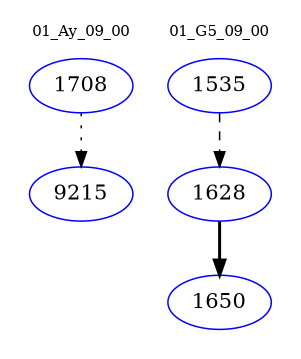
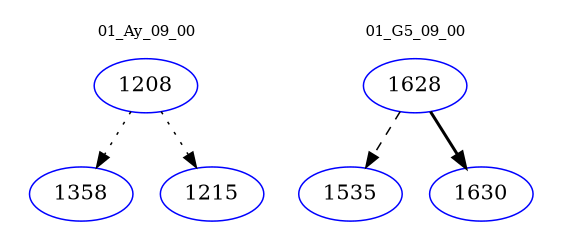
node "1708": label "1708" -> "1208"
edge "1535" -> "1628": reversed
node "1358": added
node "9215": label "9215" -> "1215"
node "1650": label "1650" -> "1630"
